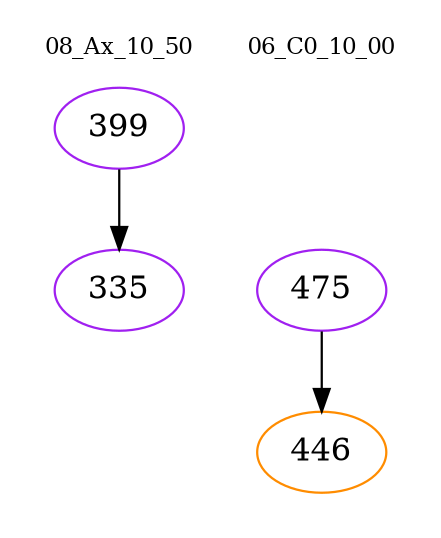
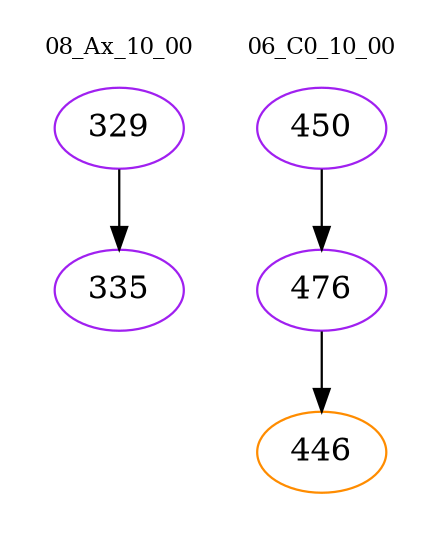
cluster "08_Ax_10_50": label "08_Ax_10_50" -> "08_Ax_10_00"
node "399": label "399" -> "329"
node "450": added
node "475": label "475" -> "476"
